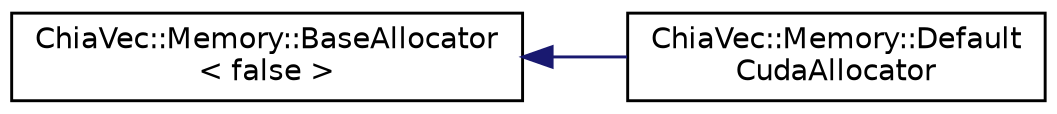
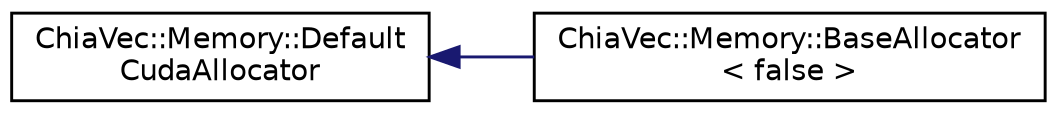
edge "ChiaVec::Memory::Default CudaAllocator" -> "ChiaVec::Memory::BaseAllocator < false >": reversed
